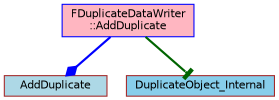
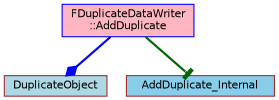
node "AddDuplicate": label "AddDuplicate" -> "DuplicateObject"
node "DuplicateObject_Internal": label "DuplicateObject_Internal" -> "AddDuplicate_Internal"
